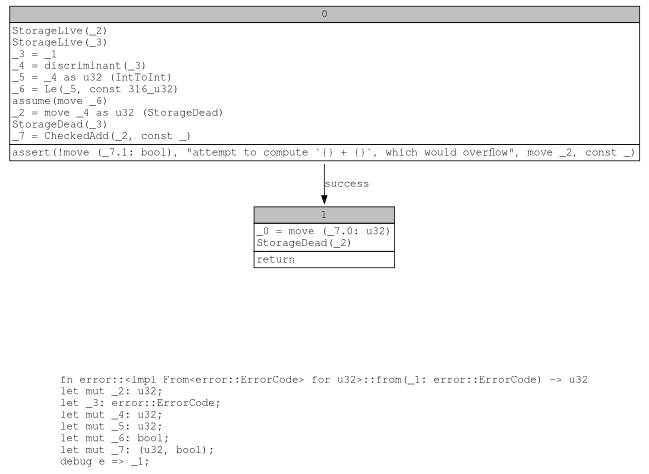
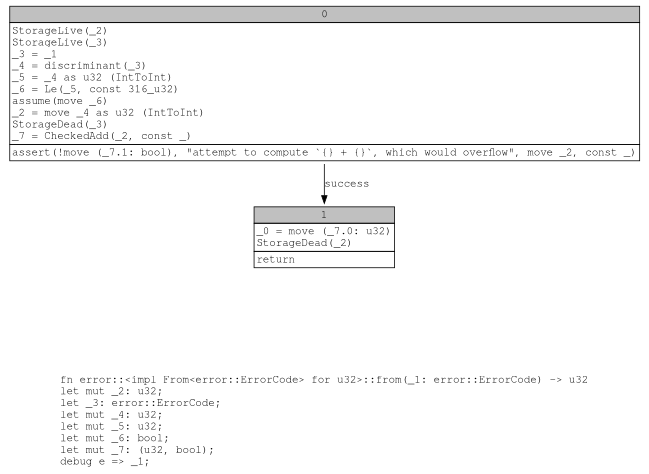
node "0": text "_2 = move _4 as u32 (StorageDead)" -> "_2 = move _4 as u32 (IntToInt)"
